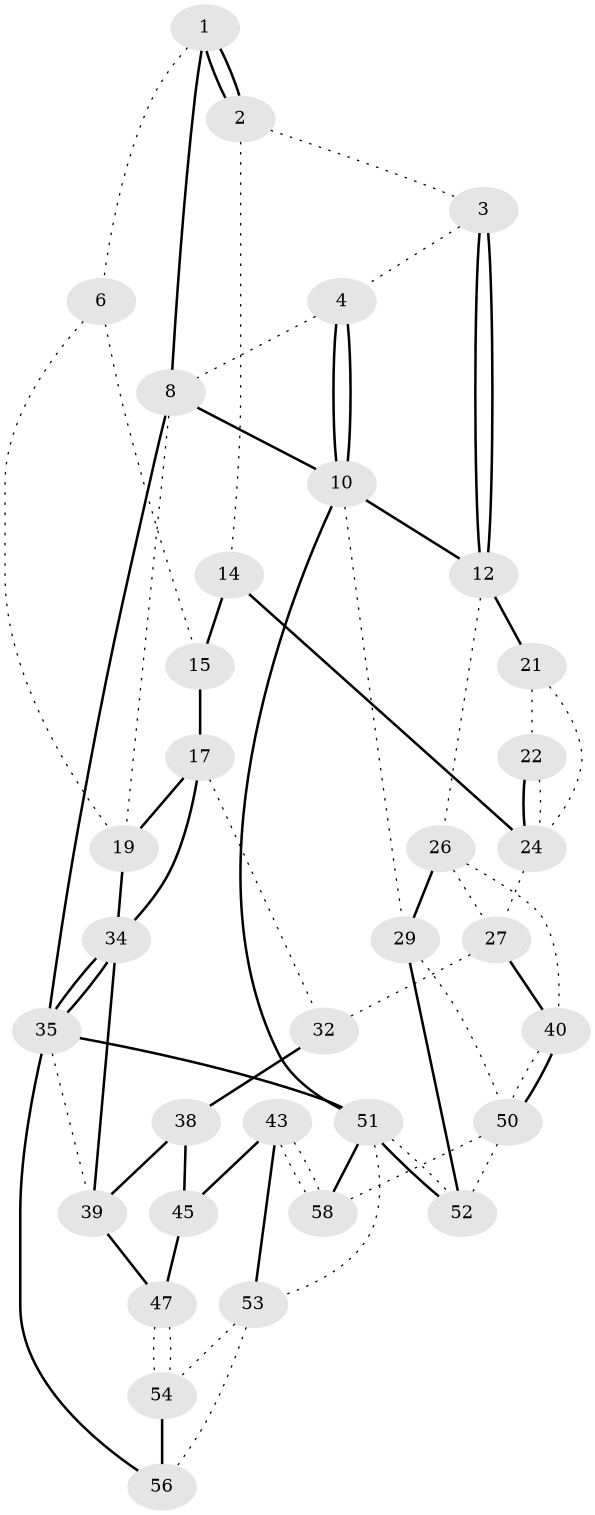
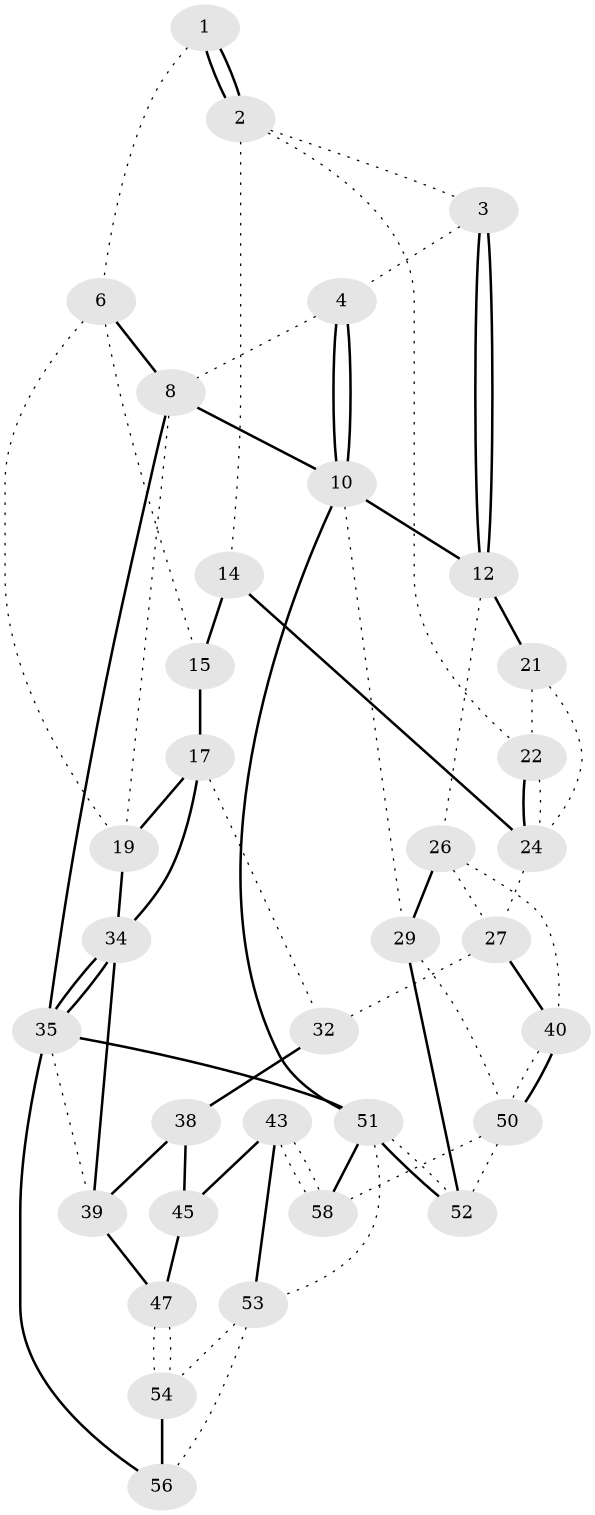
edge "1" -- "8": now "6" -- "8"
edge "2" -- "22": added
